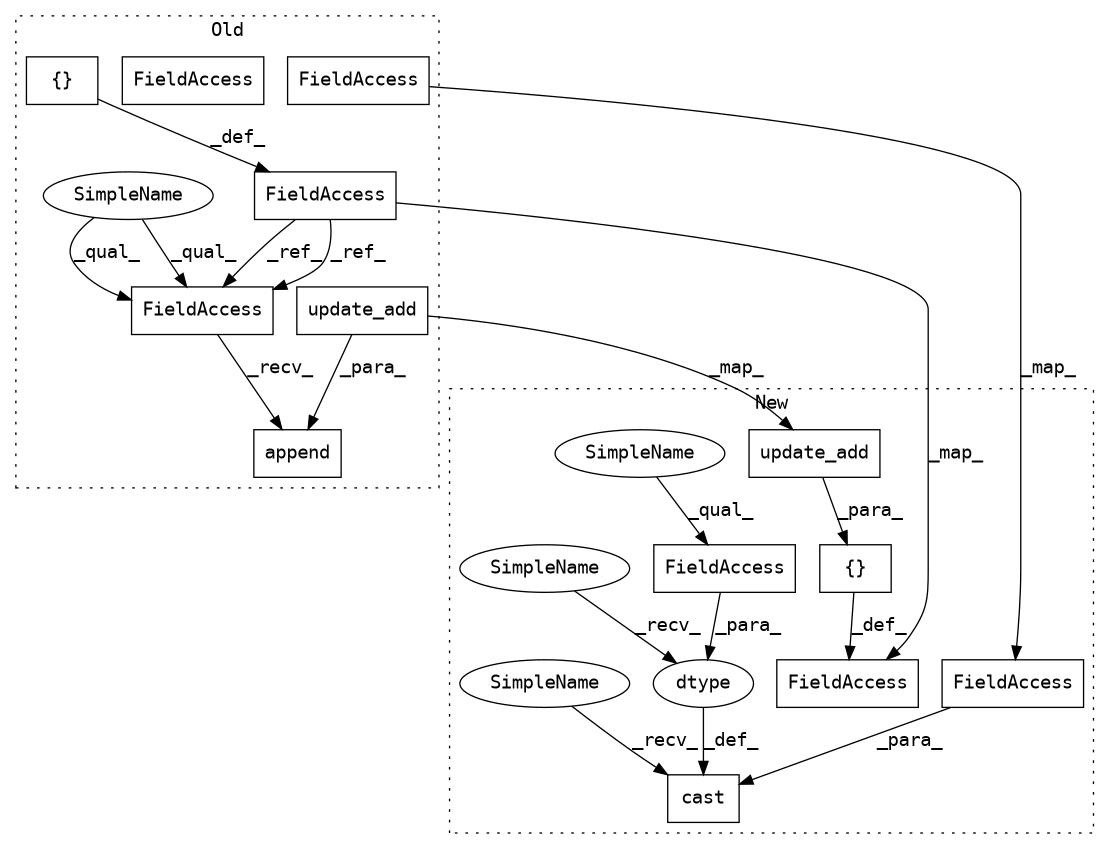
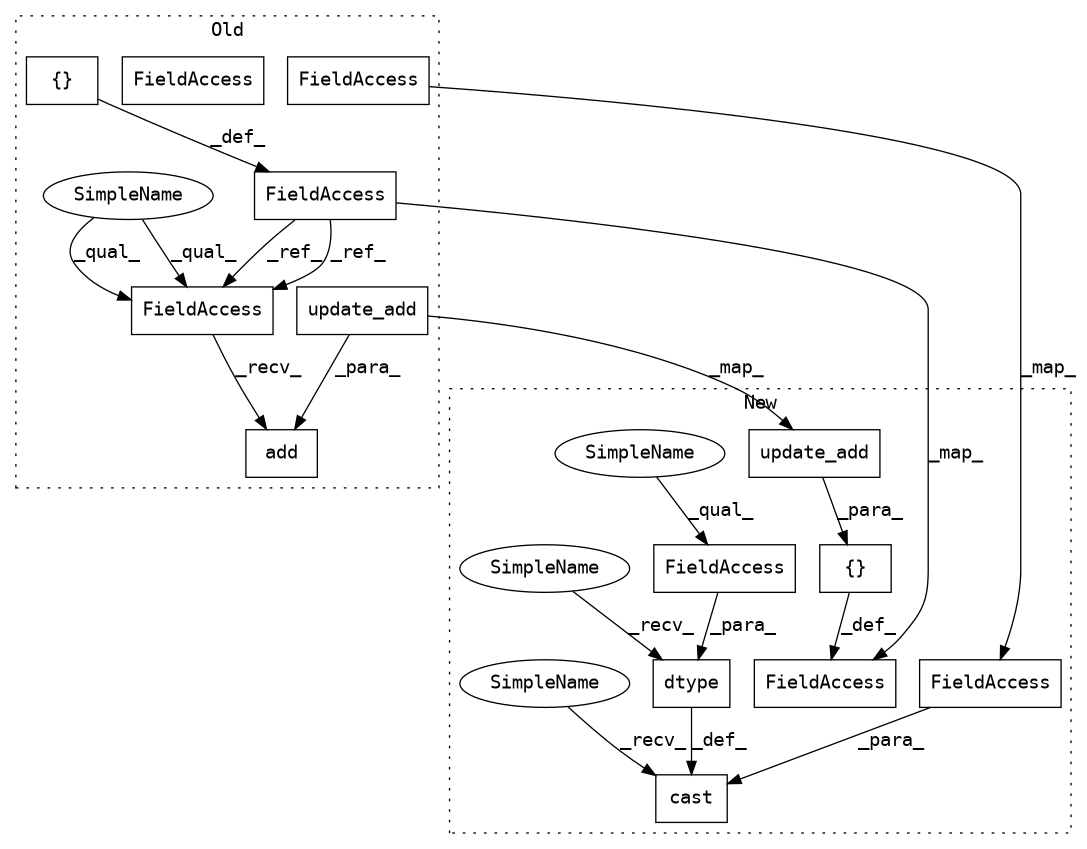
node "append": label "append" -> "add"
node "dtype": shape ellipse -> box
